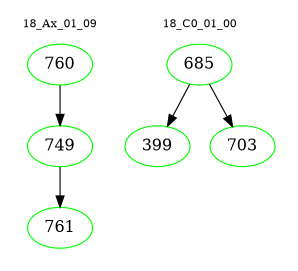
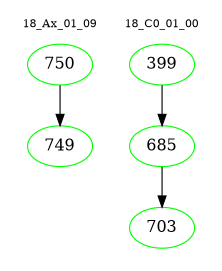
node "760": label "760" -> "750"
edge "685" -> "399": reversed
node "761": removed
